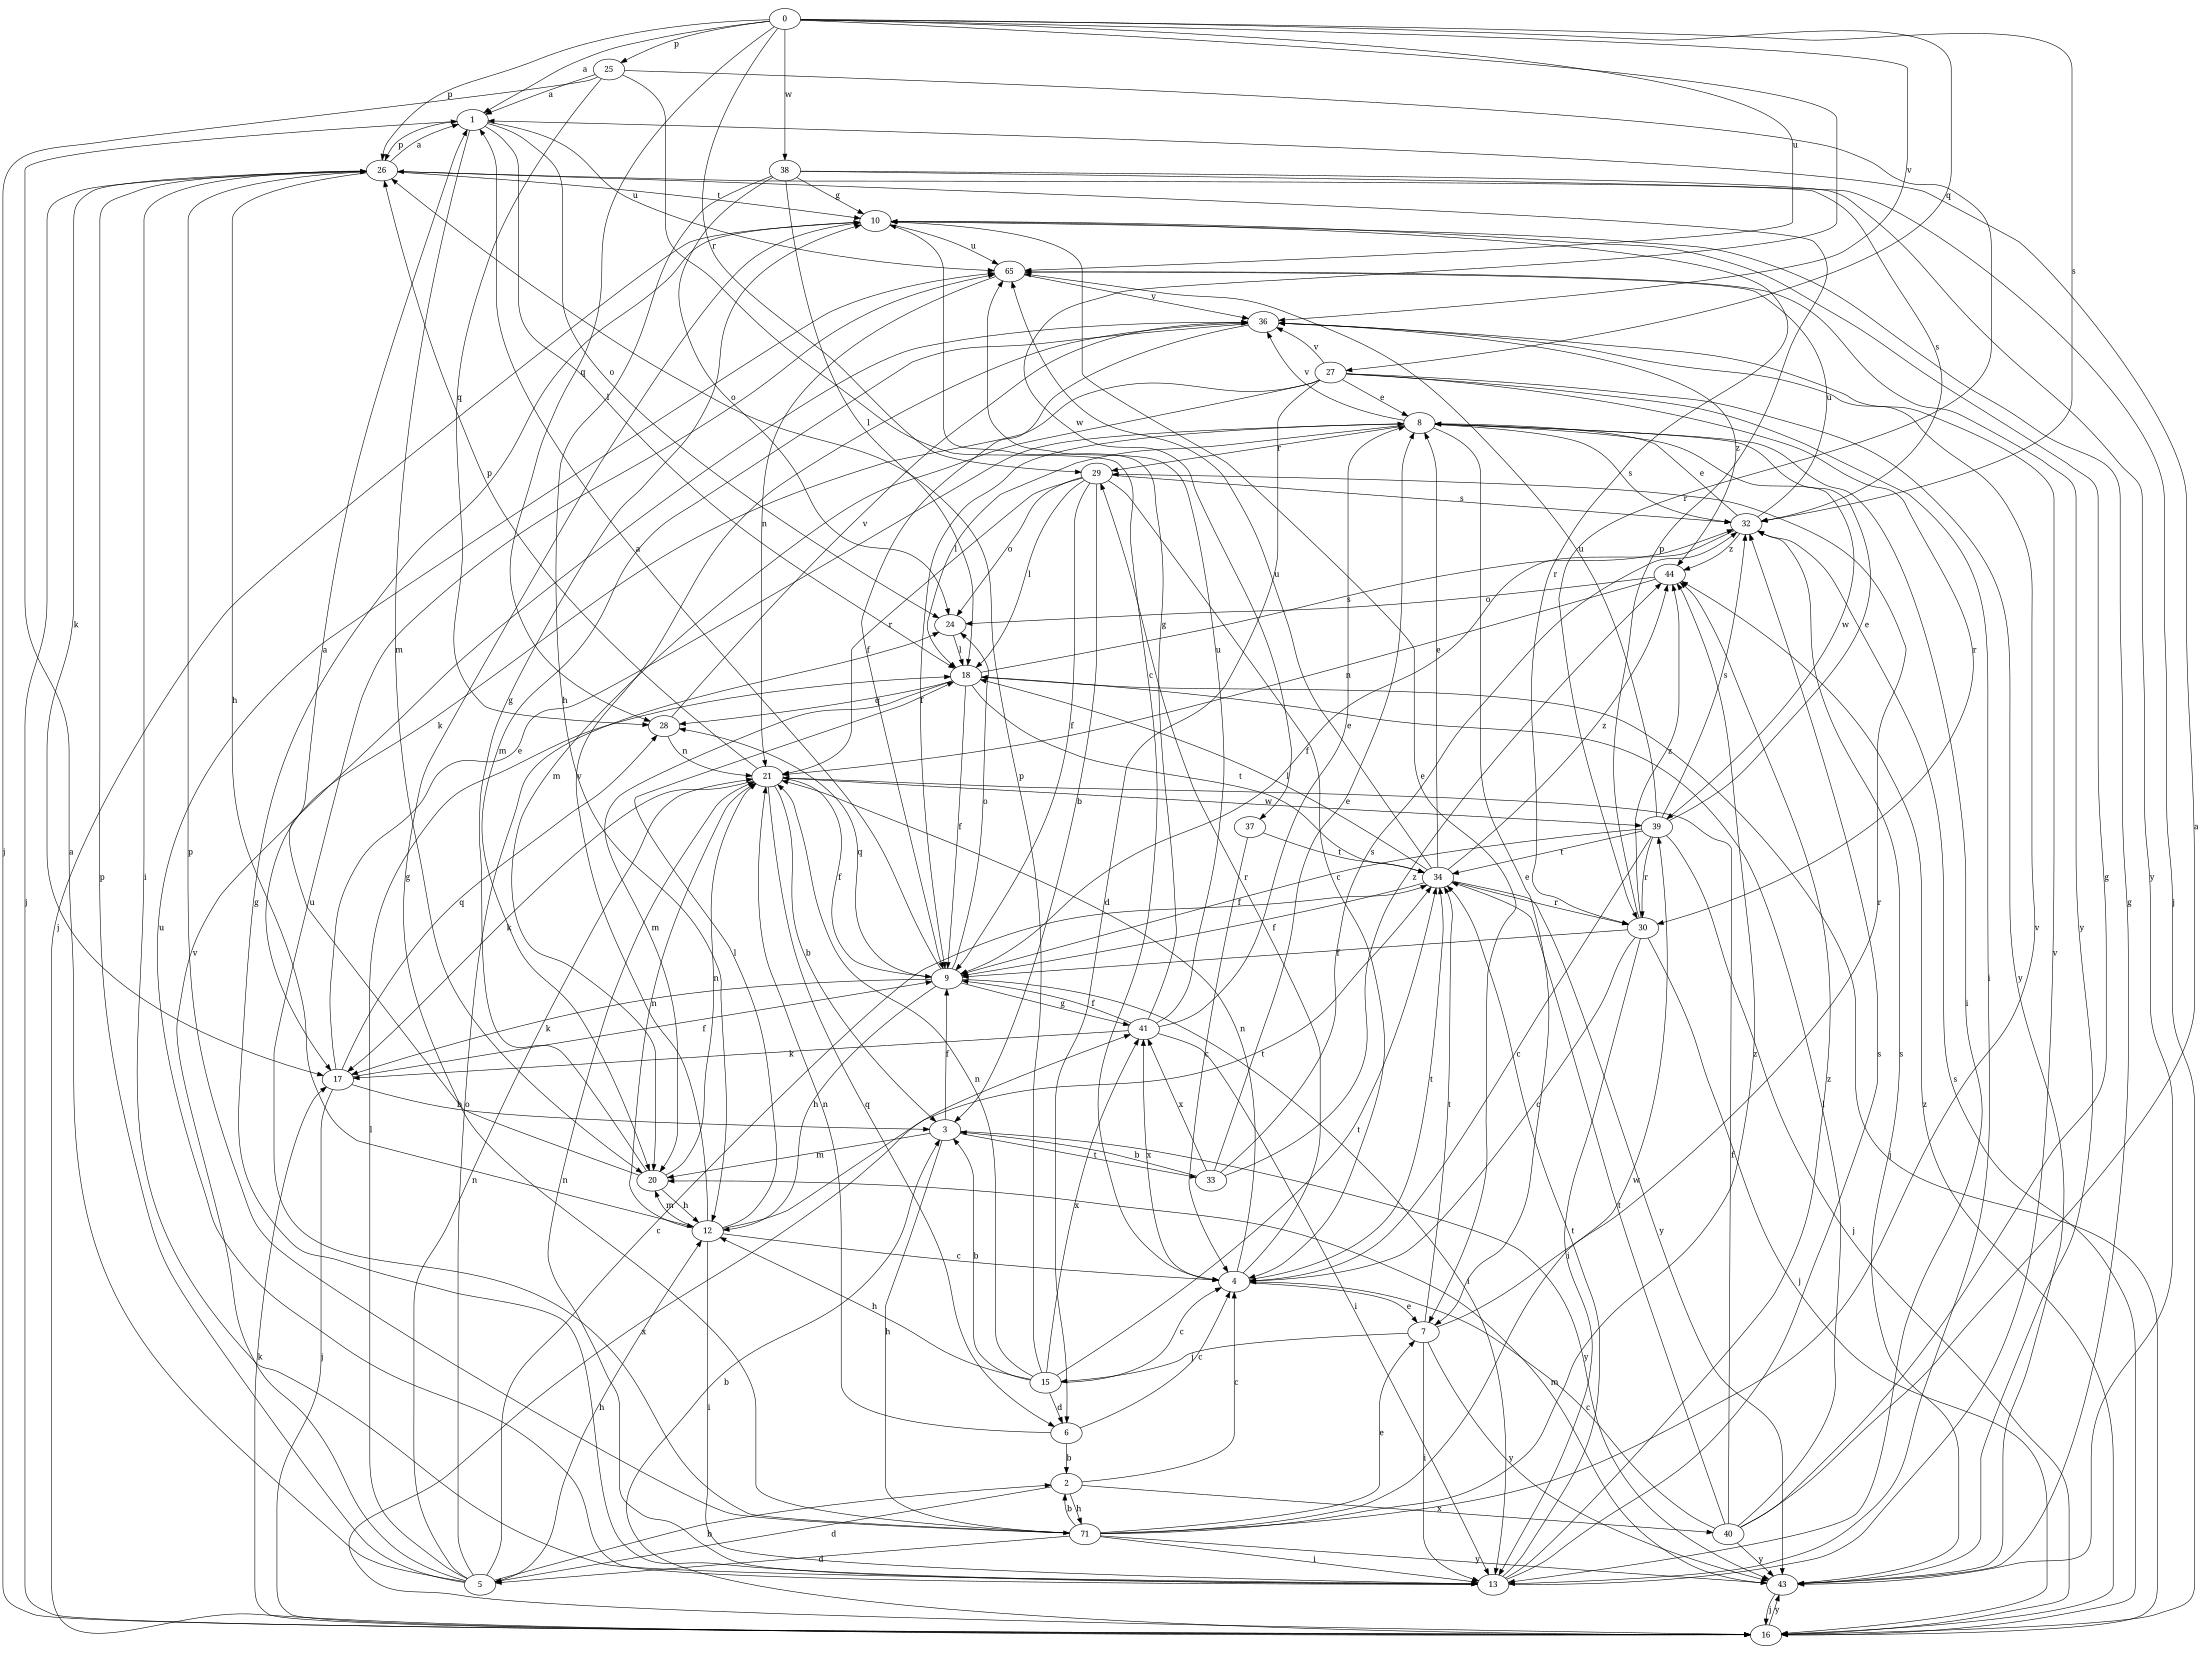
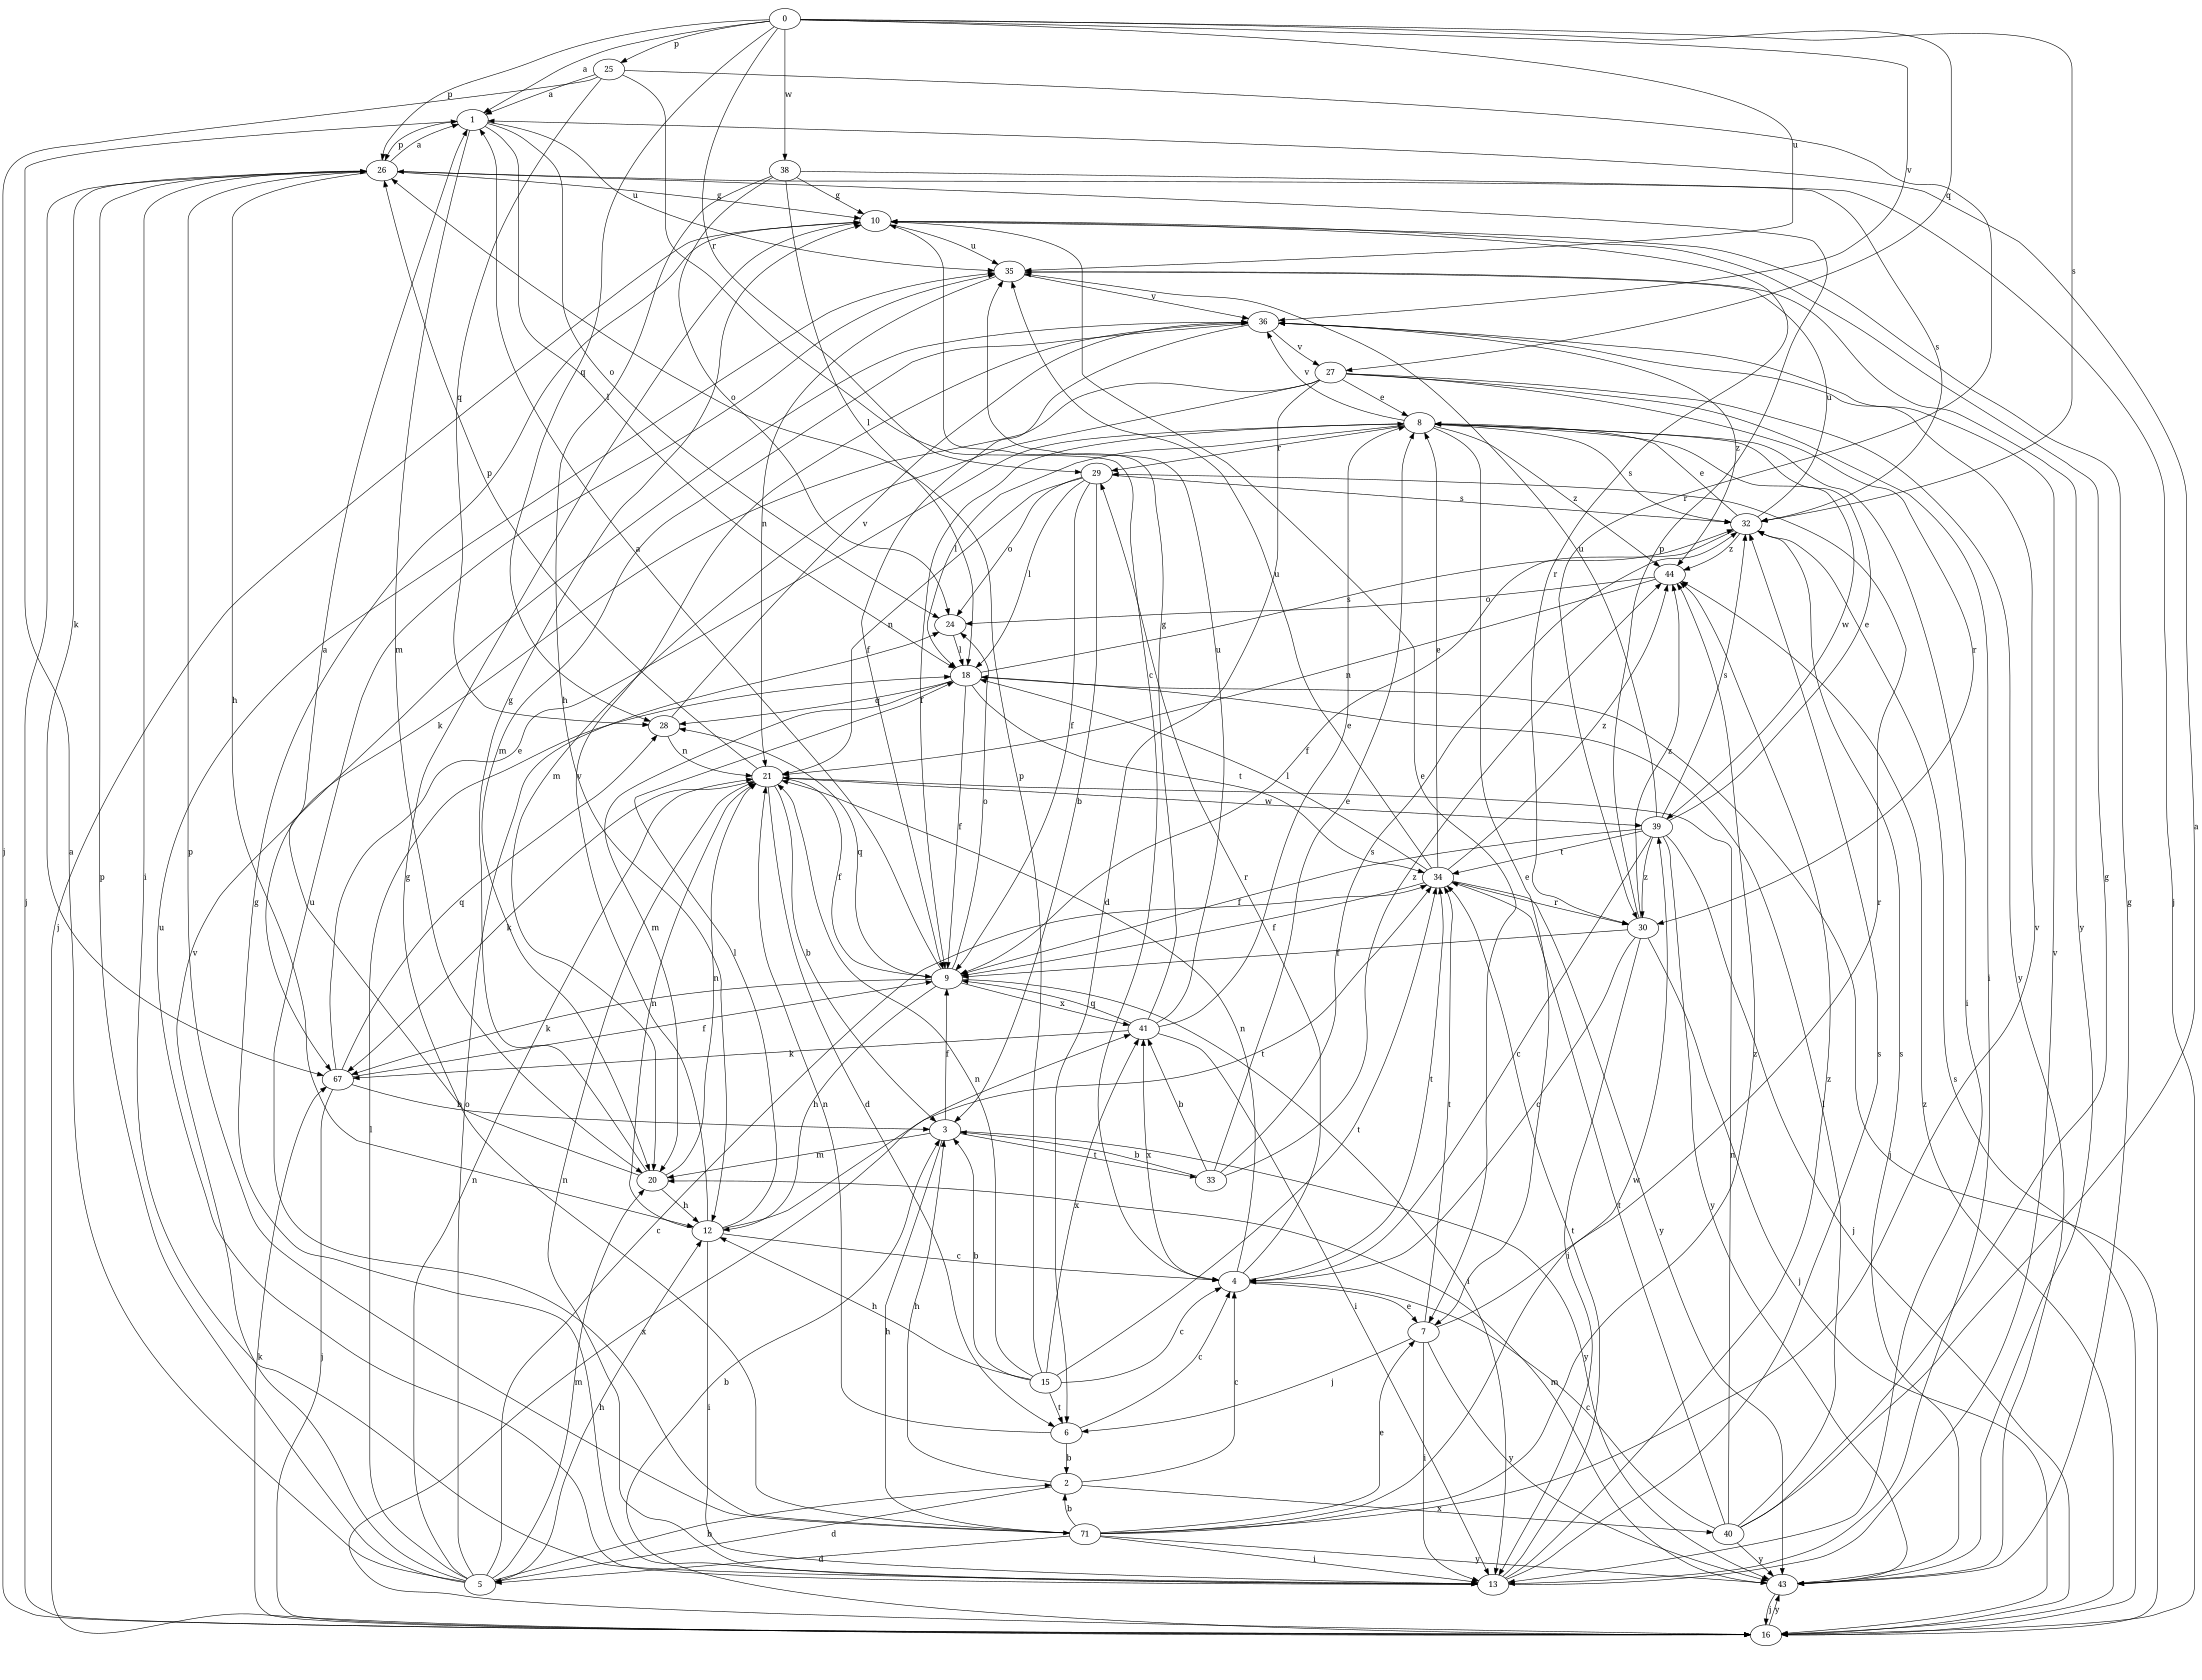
edge "26" -> "10": label "t" -> "g"
node "65": label "65" -> "35"
edge "27" -> "36": reversed
edge "38" -> "43": now "39" -> "43"
edge "8" -> "44": added, label "z"
edge "29" -> "21": label "r" -> "n"
node "37": removed
edge "39" -> "30": label "r" -> "z"
edge "29" -> "4": removed, label "c"
edge "9" -> "41": label "g" -> "x"
edge "41" -> "9": label "f" -> "q"
node "17": label "17" -> "67"
edge "21" -> "6": label "q" -> "d"
edge "33" -> "41": label "x" -> "b"
edge "40" -> "21": label "f" -> "n"
edge "12" -> "20": now "5" -> "20"
edge "7" -> "15": now "7" -> "6"
edge "15" -> "6": label "d" -> "t"
edge "2" -> "71": now "2" -> "3"
